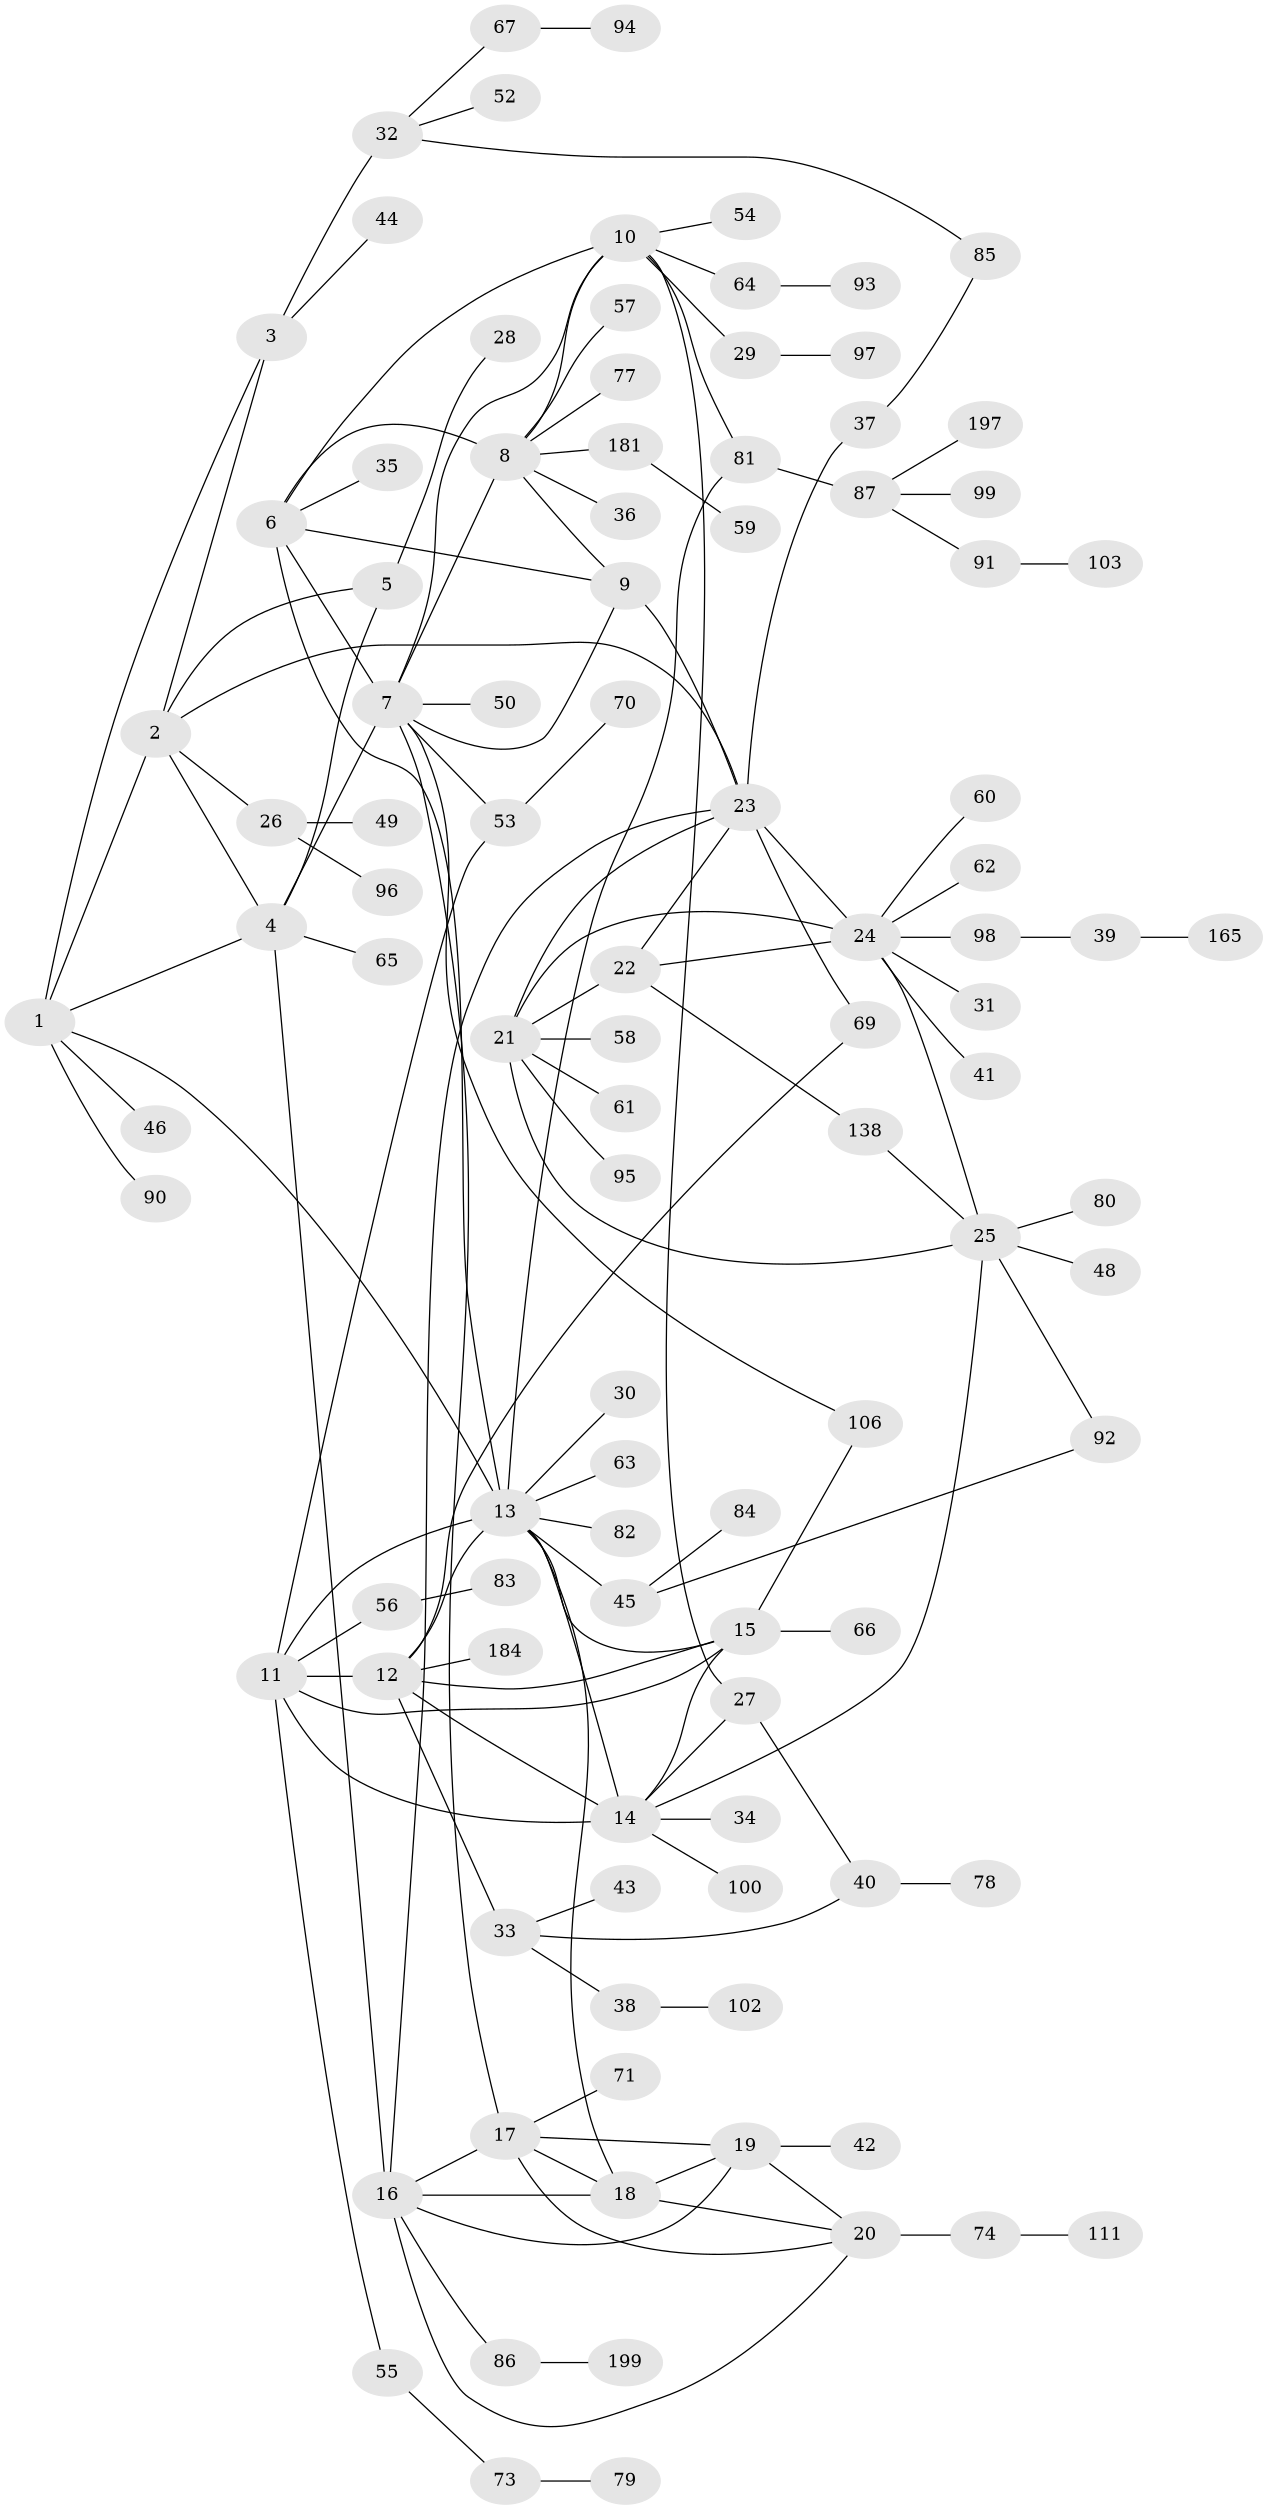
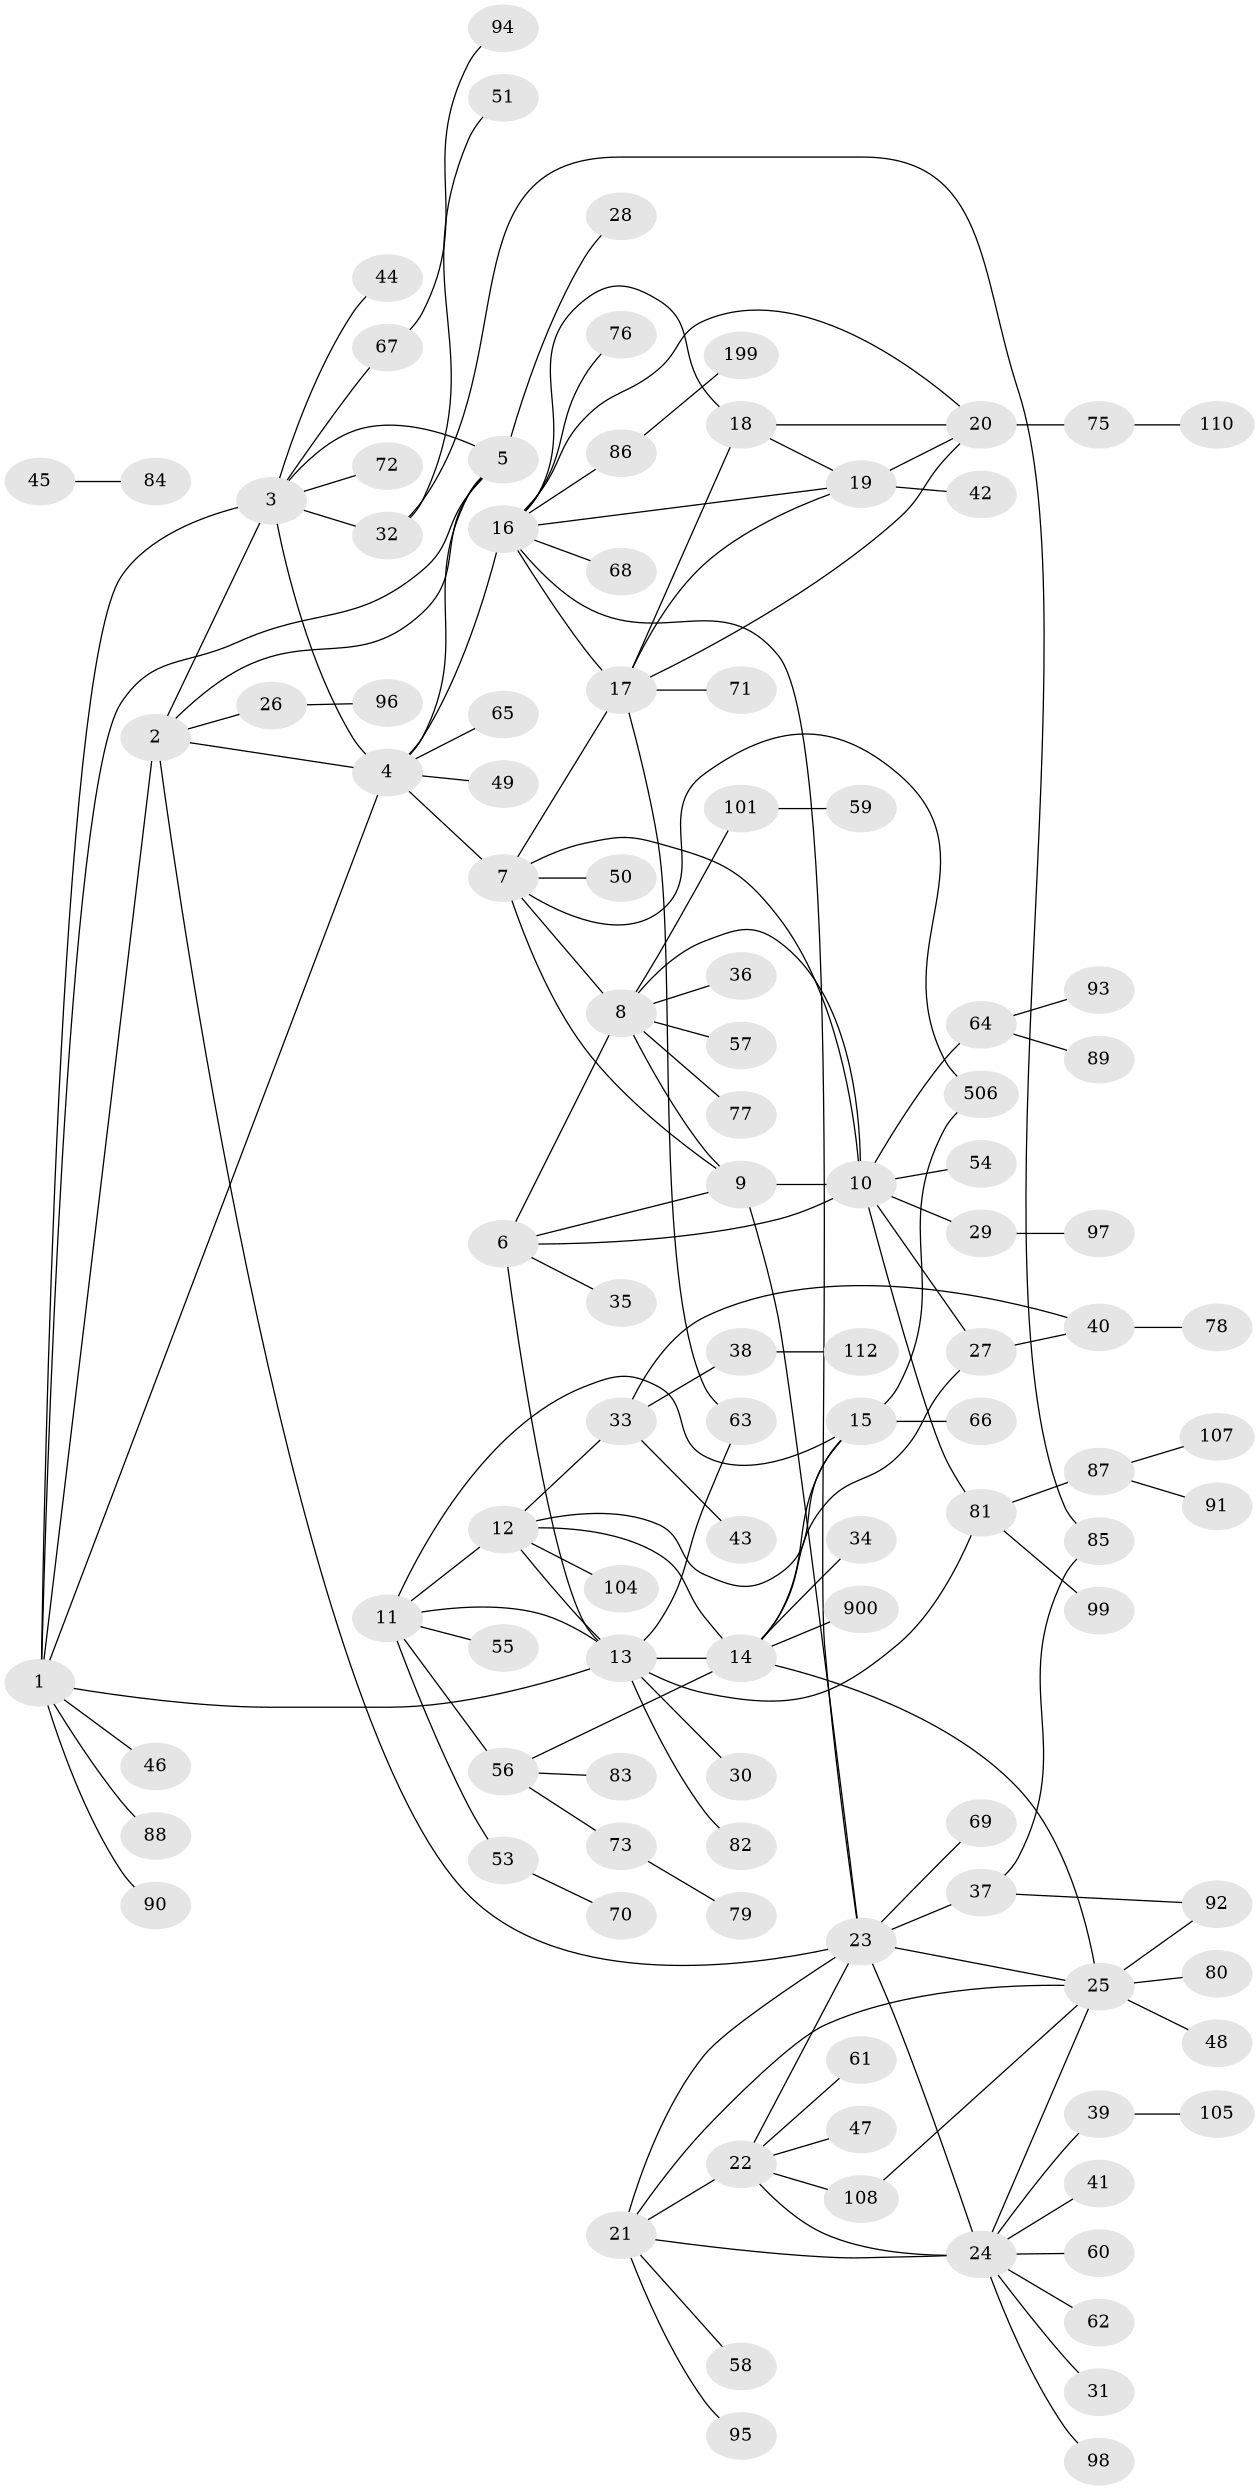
edge "67" -- "32": now "67" -- "3"
node "52": label "52" -> "51"
node "76": added
node "197": label "197" -> "107"
edge "5" -- "3": added
node "181": label "181" -> "101"
node "72": added
edge "87" -- "99": now "81" -- "99"
node "103": removed
node "68": added
edge "6" -- "7": removed
edge "3" -- "4": added
edge "7" -- "53": removed
edge "26" -- "49": now "4" -- "49"
edge "98" -- "39": now "24" -- "39"
node "165": label "165" -> "105"
edge "5" -- "1": added
node "89": added
edge "21" -- "61": now "22" -- "61"
edge "17" -- "63": added
node "138": label "138" -> "108"
edge "9" -- "10": added
edge "69" -- "12": removed
node "106": label "106" -> "506"
edge "92" -- "45": now "92" -- "37"
edge "13" -- "45": removed
edge "13" -- "15": removed
node "184": label "184" -> "104"
edge "11" -- "14": now "56" -- "14"
node "88": added
edge "13" -- "18": removed
node "100": label "100" -> "900"
edge "23" -- "25": added
node "102": label "102" -> "112"
node "47": added
node "74": label "74" -> "75"
node "111": label "111" -> "110"
edge "55" -- "73": now "56" -- "73"
